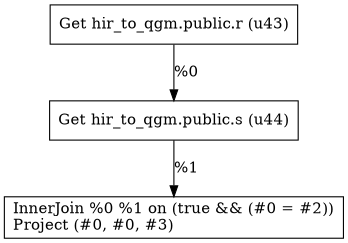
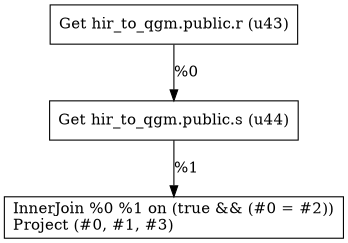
node "InnerJoin %0 %1 on (true && (#0 = #2)) Project (#0, #0, #3)": label "InnerJoin %0 %1 on (true && (#0 = #2)) Project (#0, #0, #3)" -> "InnerJoin %0 %1 on (true && (#0 = #2)) Project (#0, #1, #3)"
